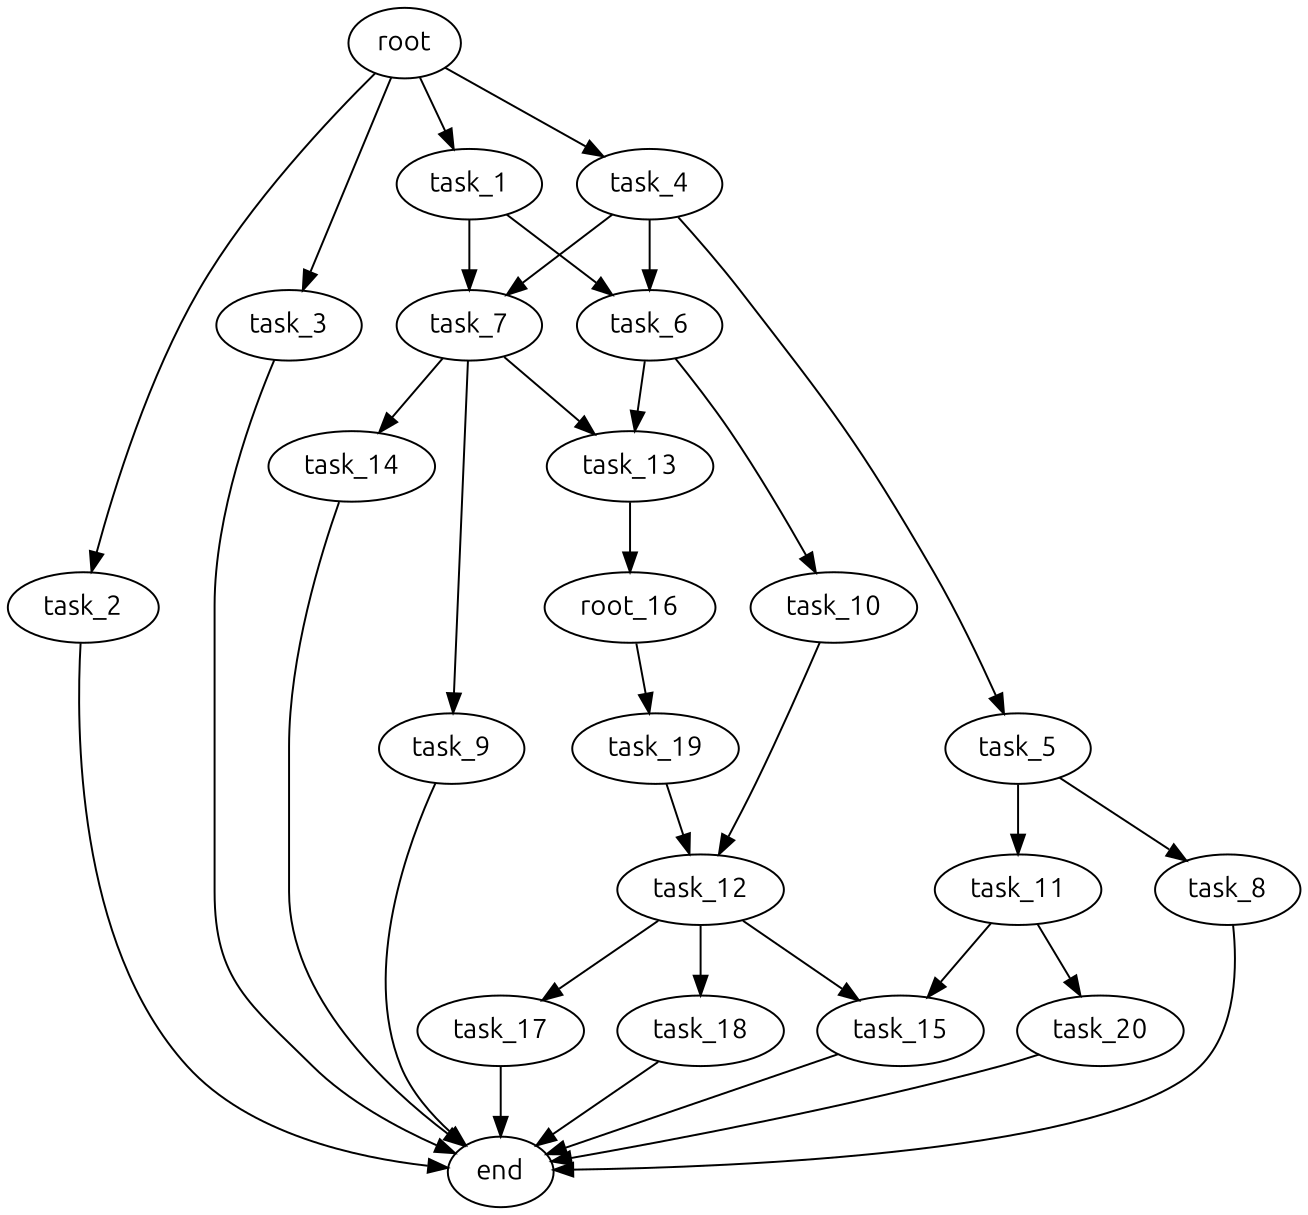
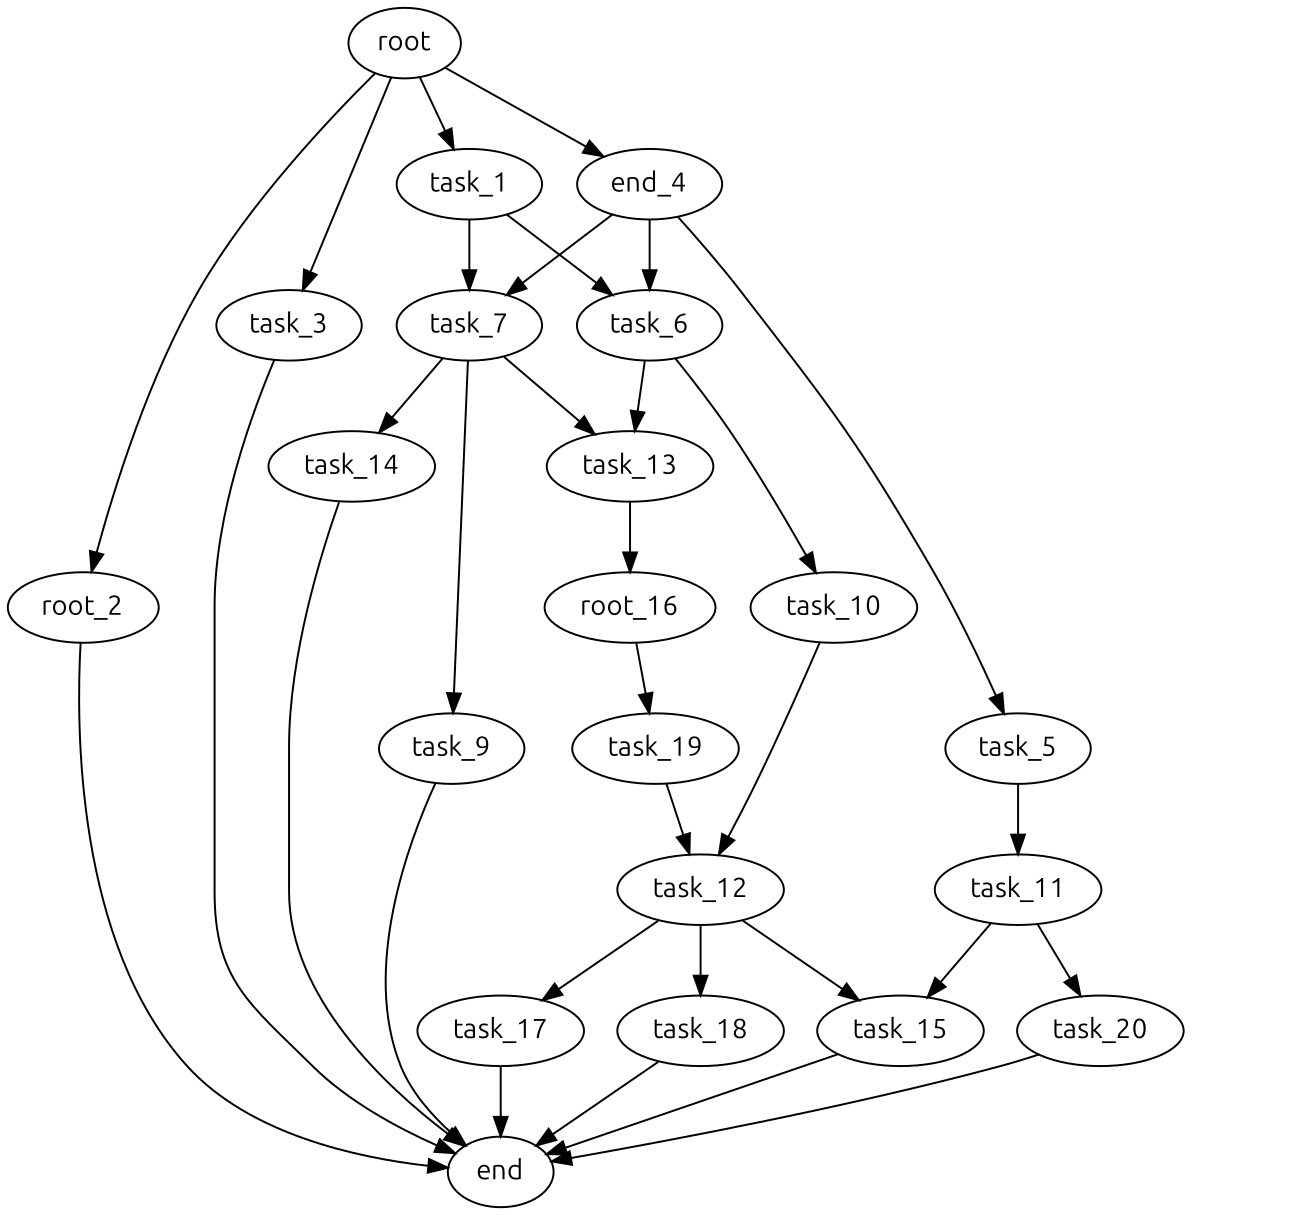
node "task_4": label "task_4" -> "end_4"
node "task_2": label "task_2" -> "root_2"
node "task_8": removed
